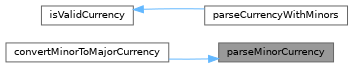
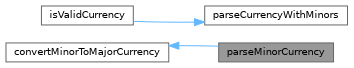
edge "parseCurrencyWithMinors" -> "isValidCurrency": reversed
edge "convertMinorToMajorCurrency" -> "parseMinorCurrency": reversed
